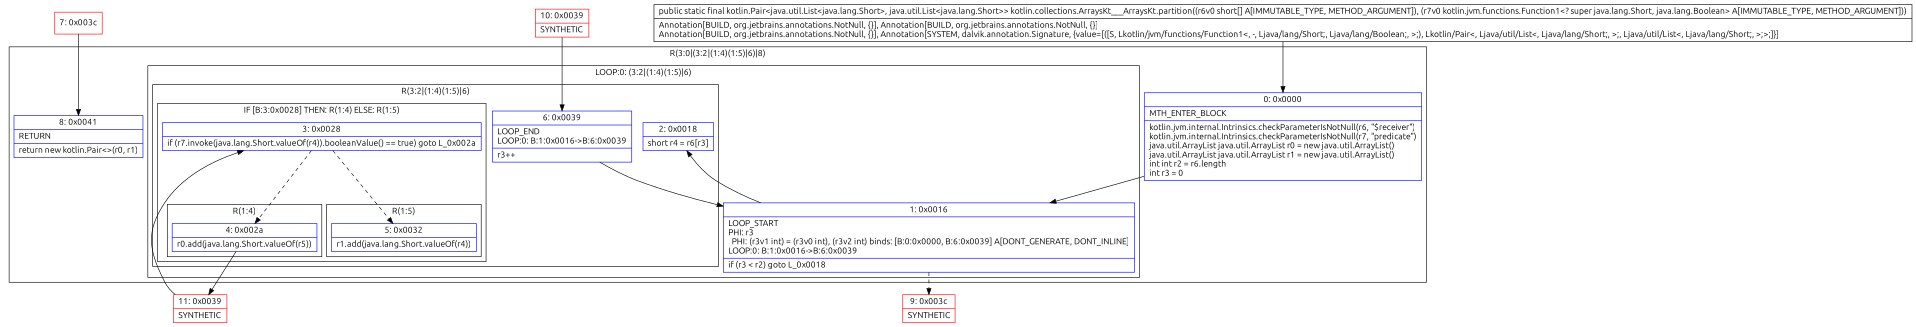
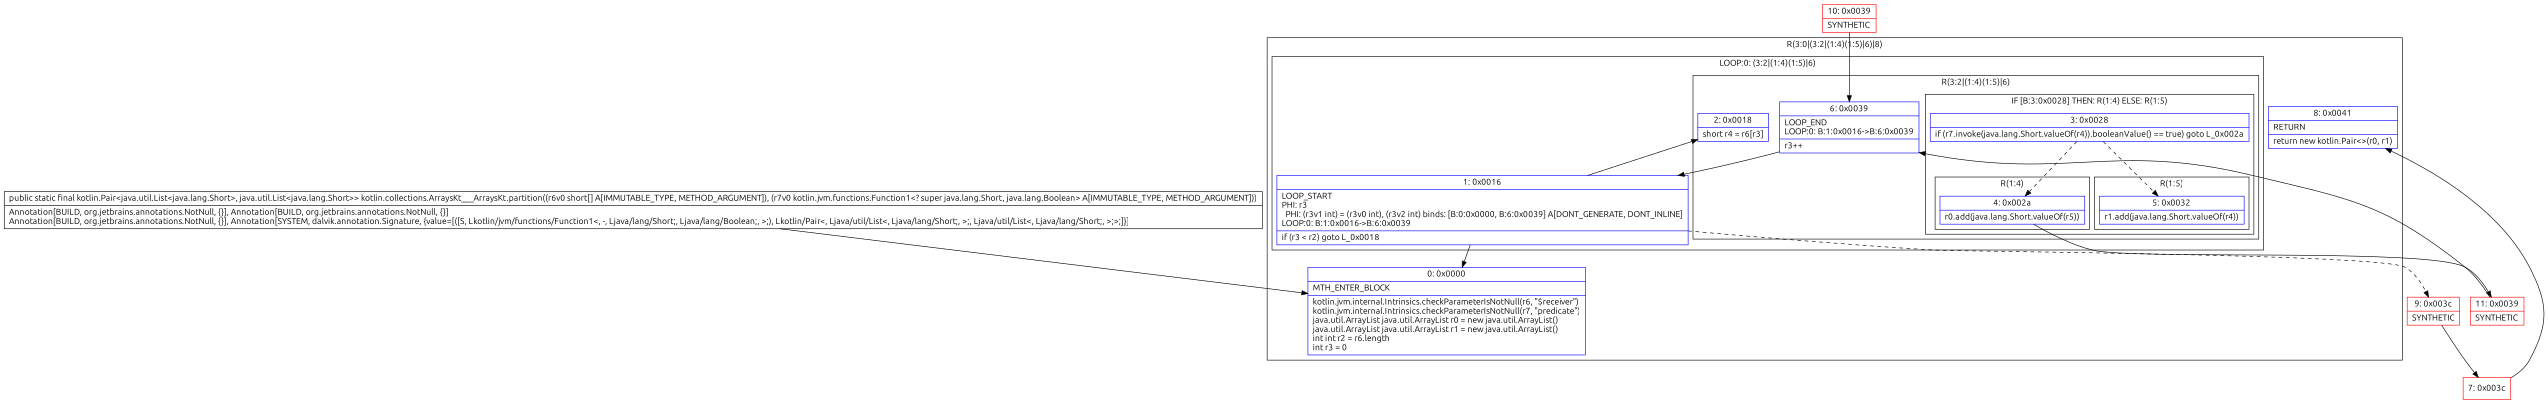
edge "0: 0x0000" -> "1: 0x0016": reversed
edge "11: 0x0039" -> "3: 0x0028": now "11: 0x0039" -> "6: 0x0039"
edge "9: 0x003c" -> "7: 0x003c": added
